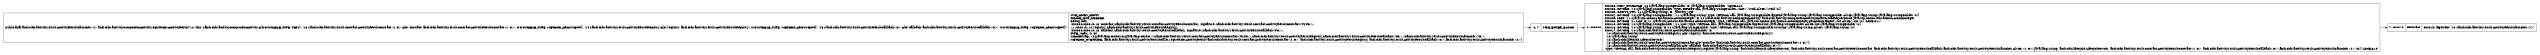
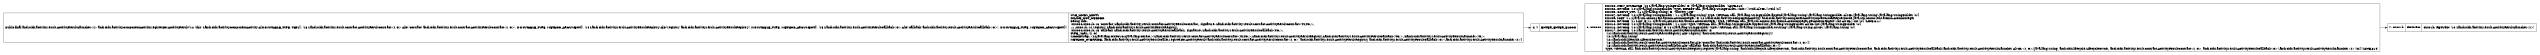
node "4: ?": text "MTH_ENTER_BLOCK" -> "ENTER_ENTER_BLOCK"
edge "4: ?" -> "6: 0x0000": removed
